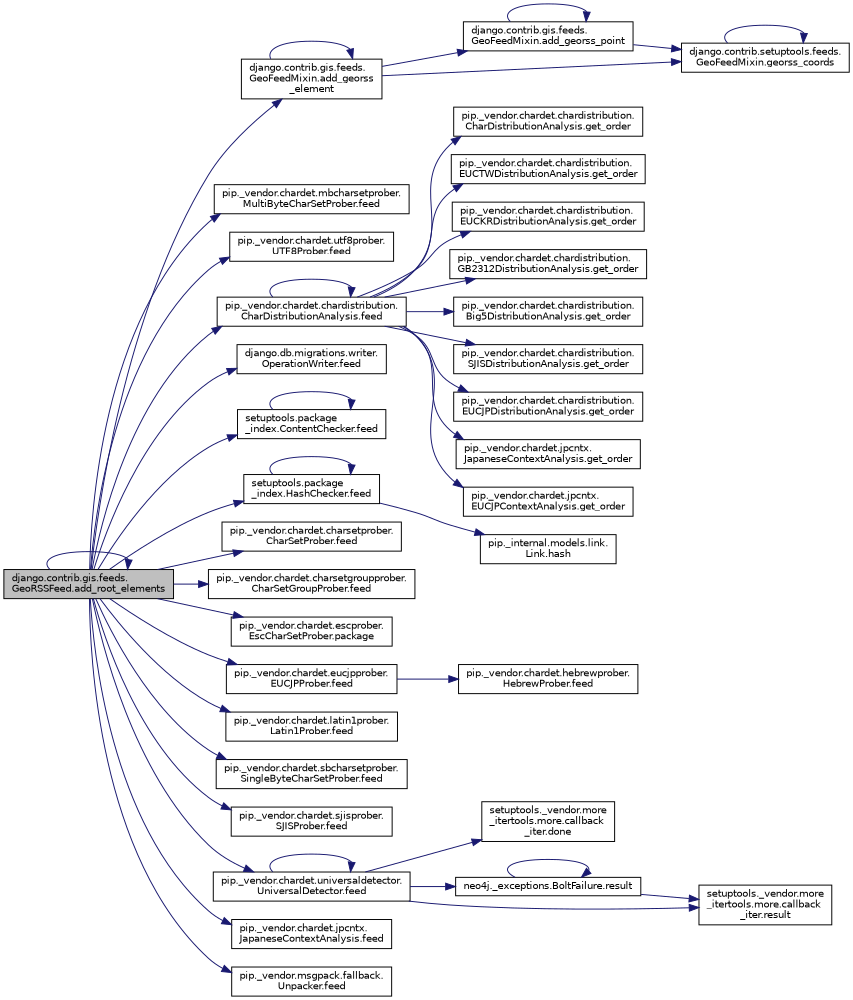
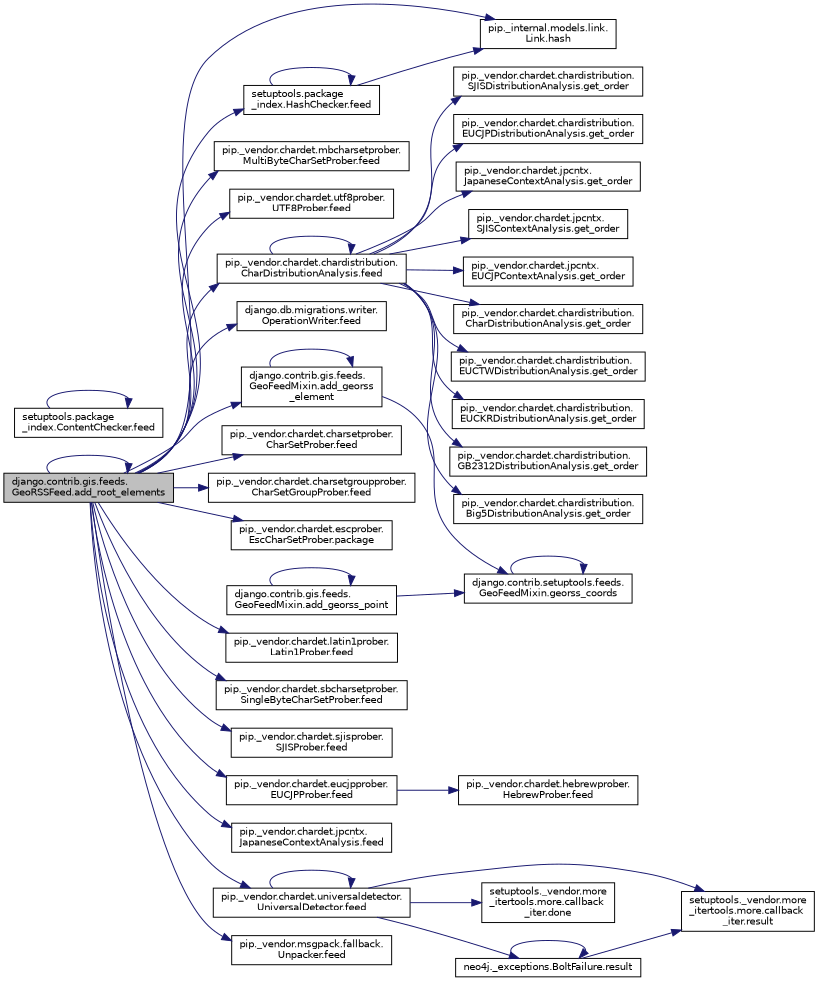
edge "django.contrib.gis.feeds. GeoFeedMixin.add_georss _element" -> "django.contrib.gis.feeds. GeoFeedMixin.add_georss_point": removed
node "pip._vendor.chardet.jpcntx. SJISContextAnalysis.get_order": added
edge "django.contrib.gis.feeds. GeoRSSFeed.add_root_elements" -> "setuptools.package _index.ContentChecker.feed": now "django.contrib.gis.feeds. GeoRSSFeed.add_root_elements" -> "pip._internal.models.link. Link.hash"
